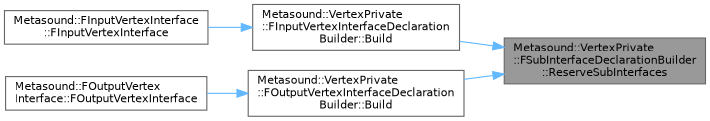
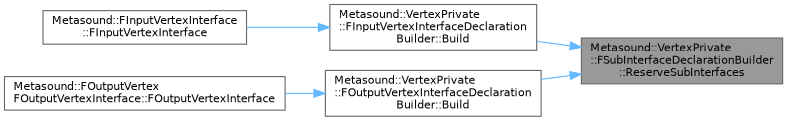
node "Metasound::FOutputVertex Interface::FOutputVertexInterface": label "Metasound::FOutputVertex Interface::FOutputVertexInterface" -> "Metasound::FOutputVertex FOutputVertexInterface::FOutputVertexInterface"
